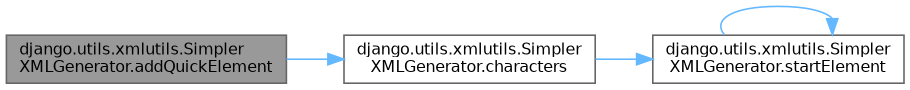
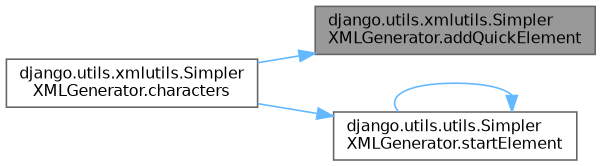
edge "django.utils.xmlutils.Simpler XMLGenerator.addQuickElement" -> "django.utils.xmlutils.Simpler XMLGenerator.characters": reversed
node "django.utils.xmlutils.Simpler XMLGenerator.startElement": label "django.utils.xmlutils.Simpler XMLGenerator.startElement" -> "django.utils.utils.Simpler XMLGenerator.startElement"
